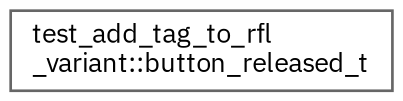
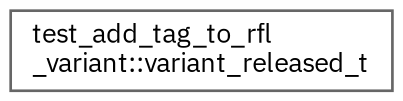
node "test_add_tag_to_rfl _variant::button_released_t": label "test_add_tag_to_rfl _variant::button_released_t" -> "test_add_tag_to_rfl _variant::variant_released_t"
